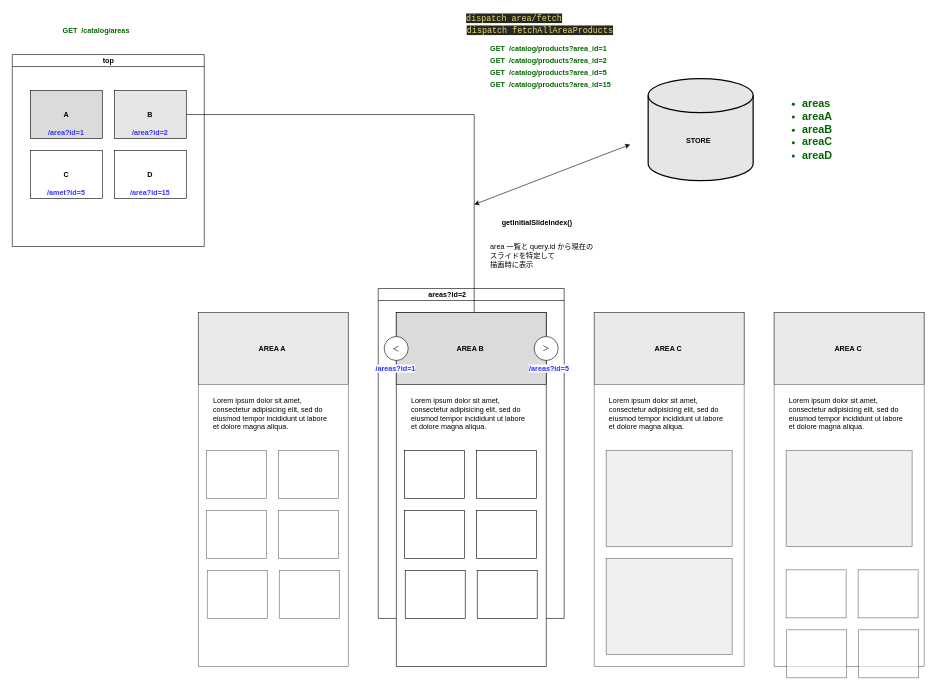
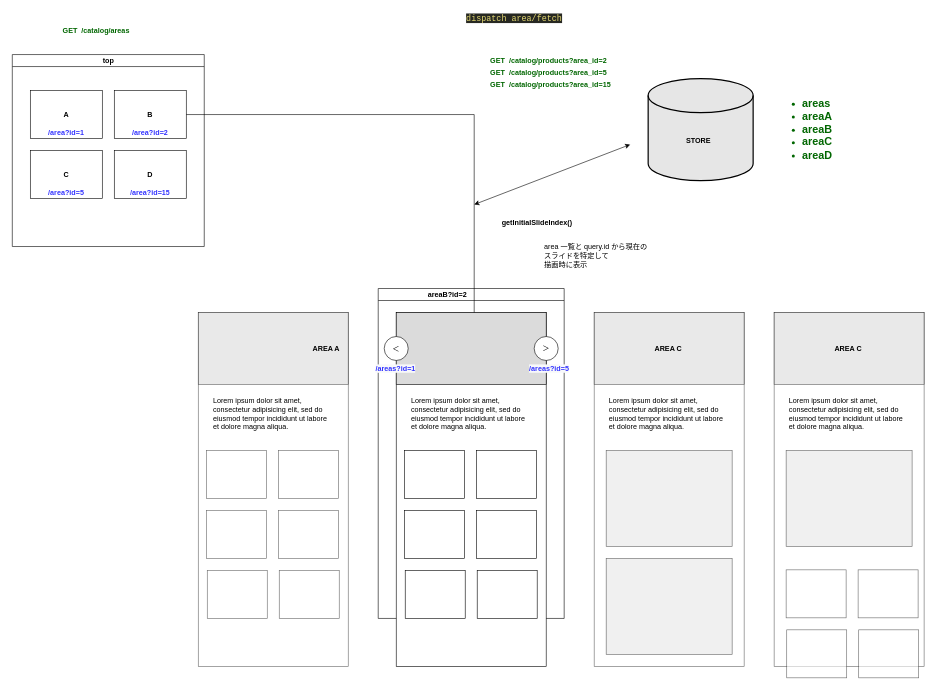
node "dispatch fetchAllAreaProducts": removed
node "GET /catalog/products?area_id=1": removed
node "A": fillcolor #dbdbdb -> #ffffff
node "B": fillcolor #e6e6e6 -> #ffffff
node "/amet?id=5": label "/amet?id=5" -> "/area?id=5"
node "area 一覧と query.id から現在の スライドを特定して 描画時に表示": moved (545, 255) -> (599, 255)
node "areas?id=2": label "areas?id=2" -> "areaB?id=2"
node "AREA A": moved (273, 348) -> (327, 348)
node "AREA B": removed
